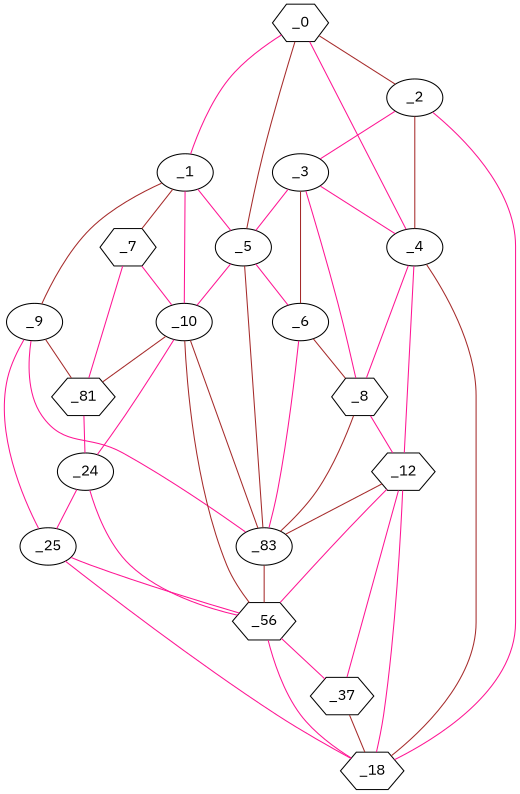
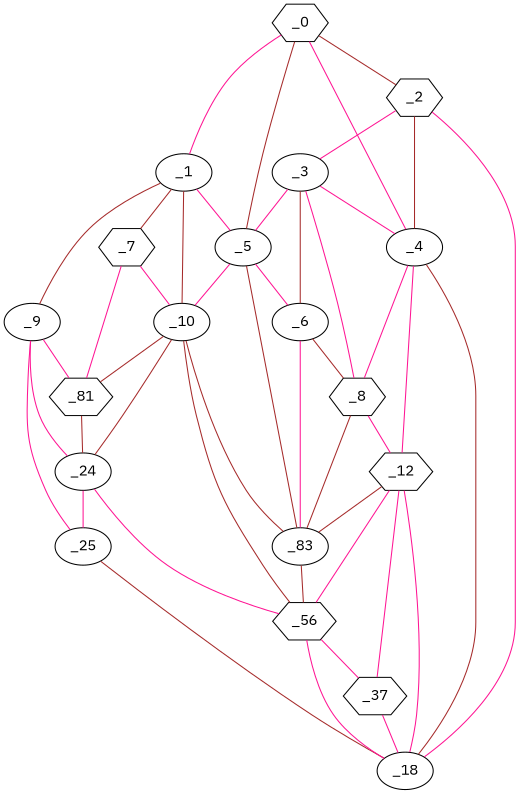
node "_2": shape ellipse -> hexagon
edge "_1" -- "_10": color deeppink -> brown
edge "_9" -- "_81": color brown -> deeppink
edge "_10" -- "_24": color deeppink -> brown
edge "_81" -- "_24": color deeppink -> brown
edge "_9" -- "_83": now "_9" -- "_24"
edge "_25" -- "_56": removed
edge "_25" -- "_18": color deeppink -> brown
edge "_37" -- "_18": color brown -> deeppink
node "_18": shape hexagon -> ellipse
